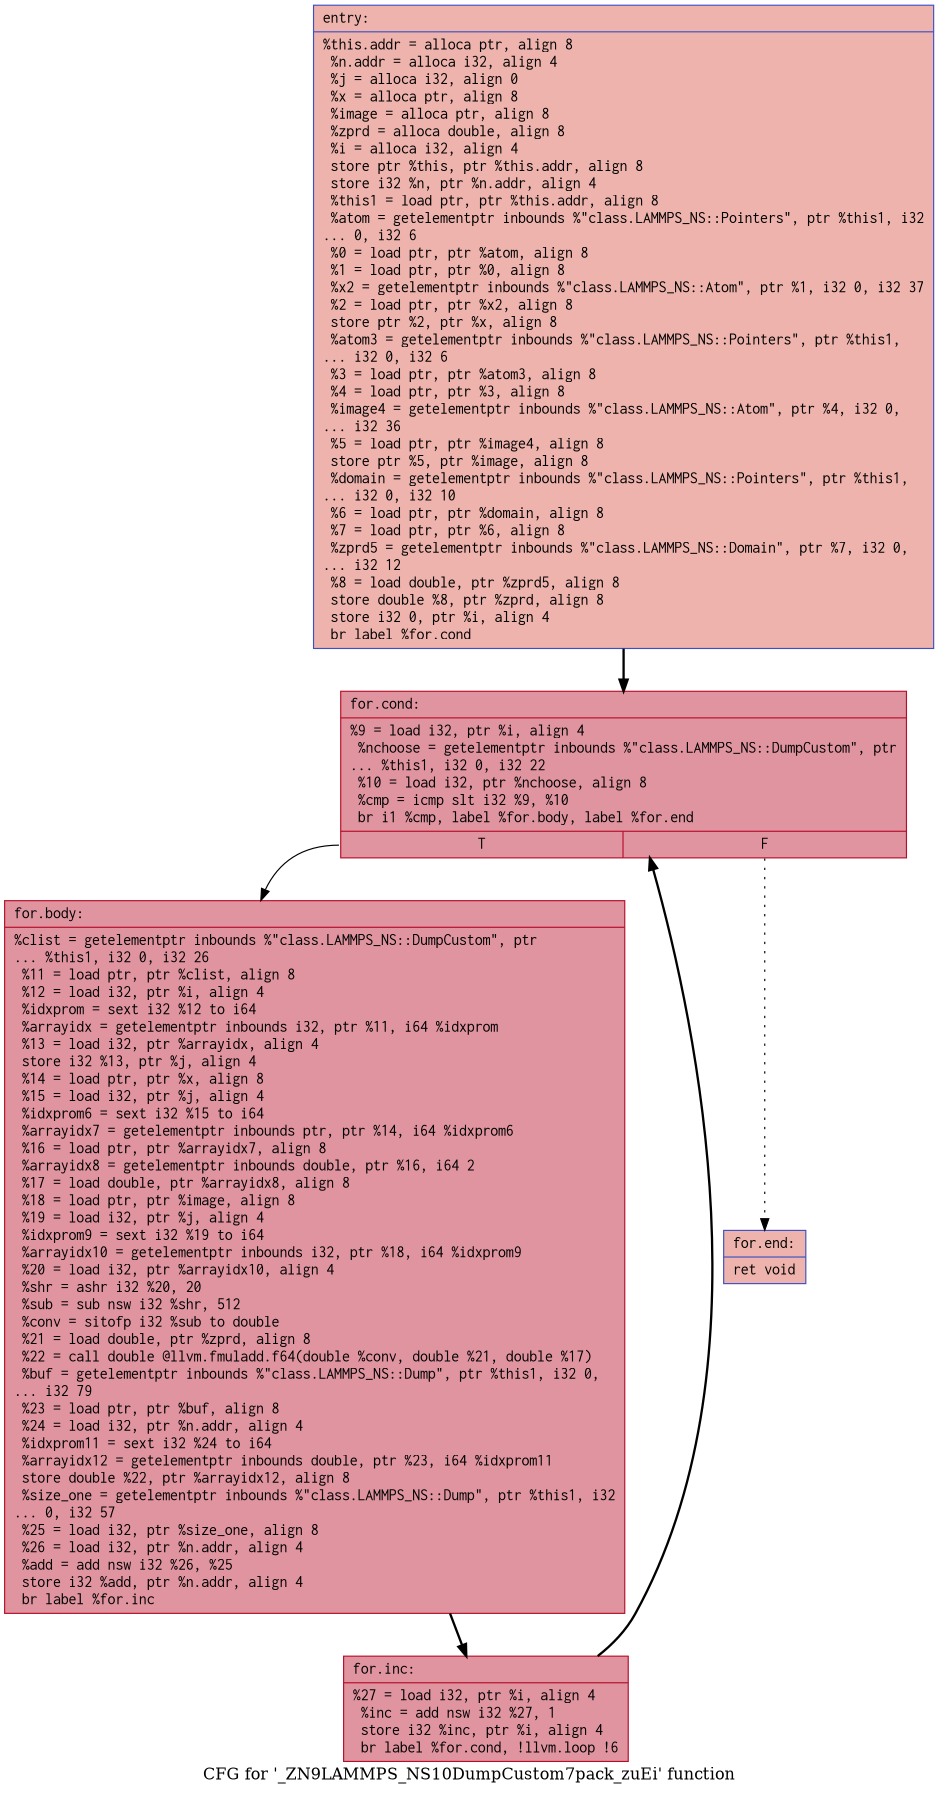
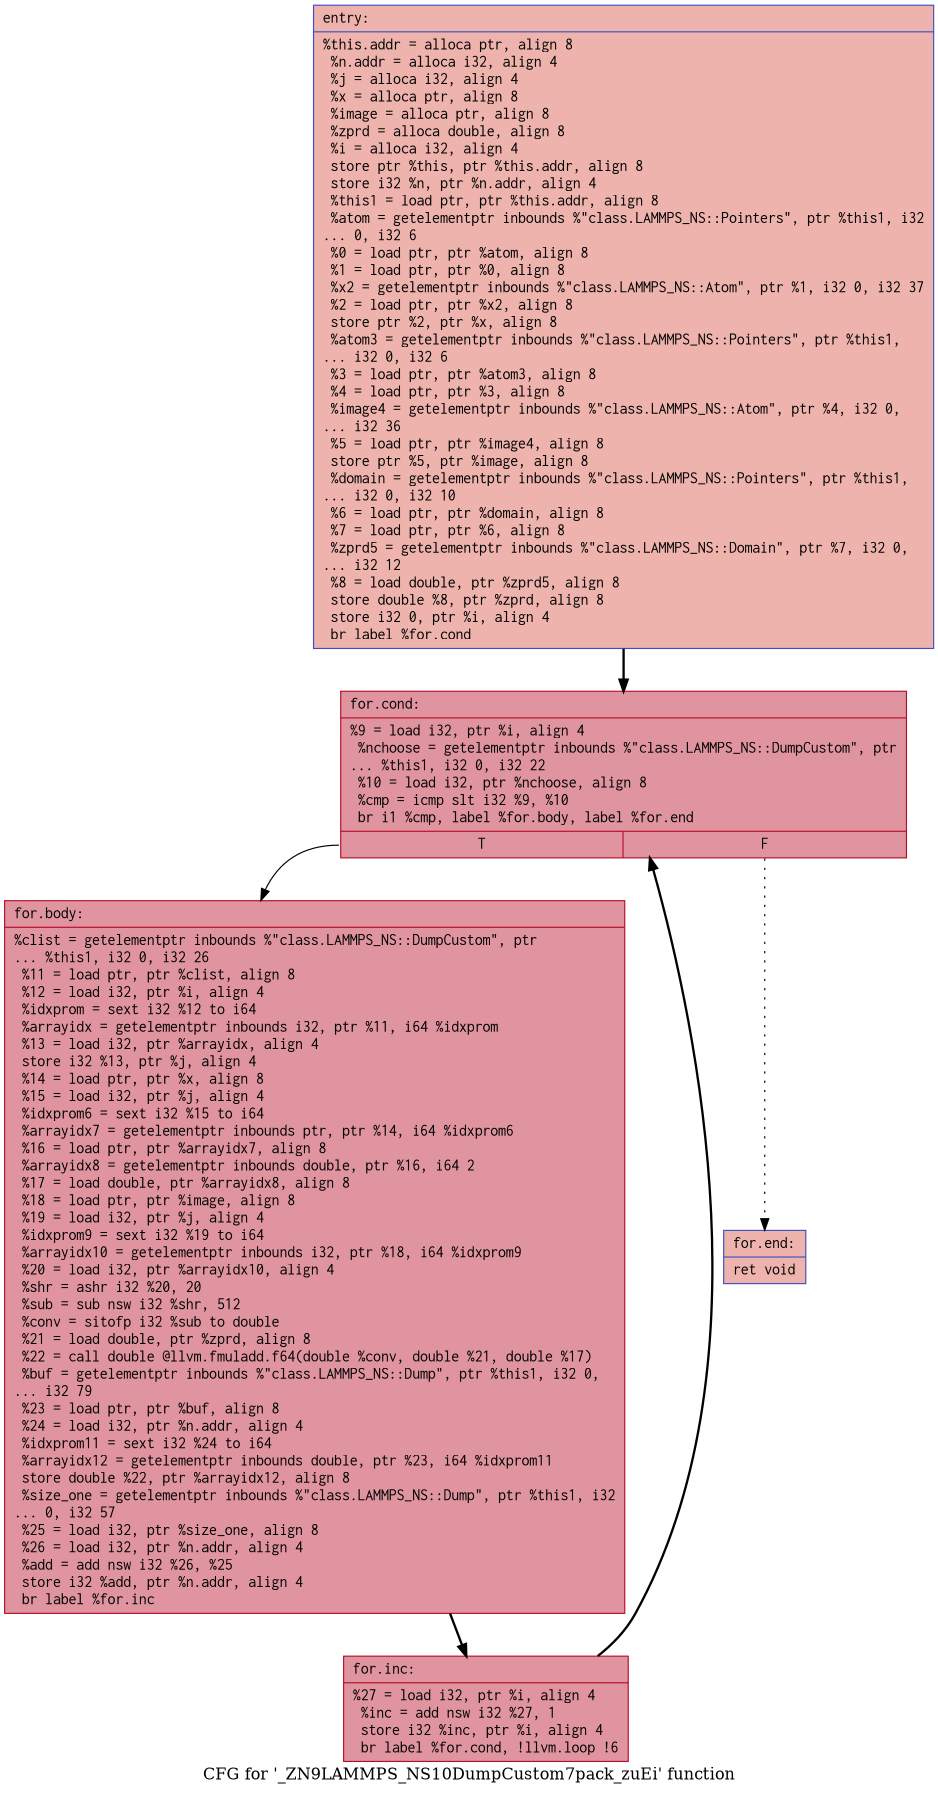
node "entry:": text "%j = alloca i32, align 0" -> "%j = alloca i32, align 4"
